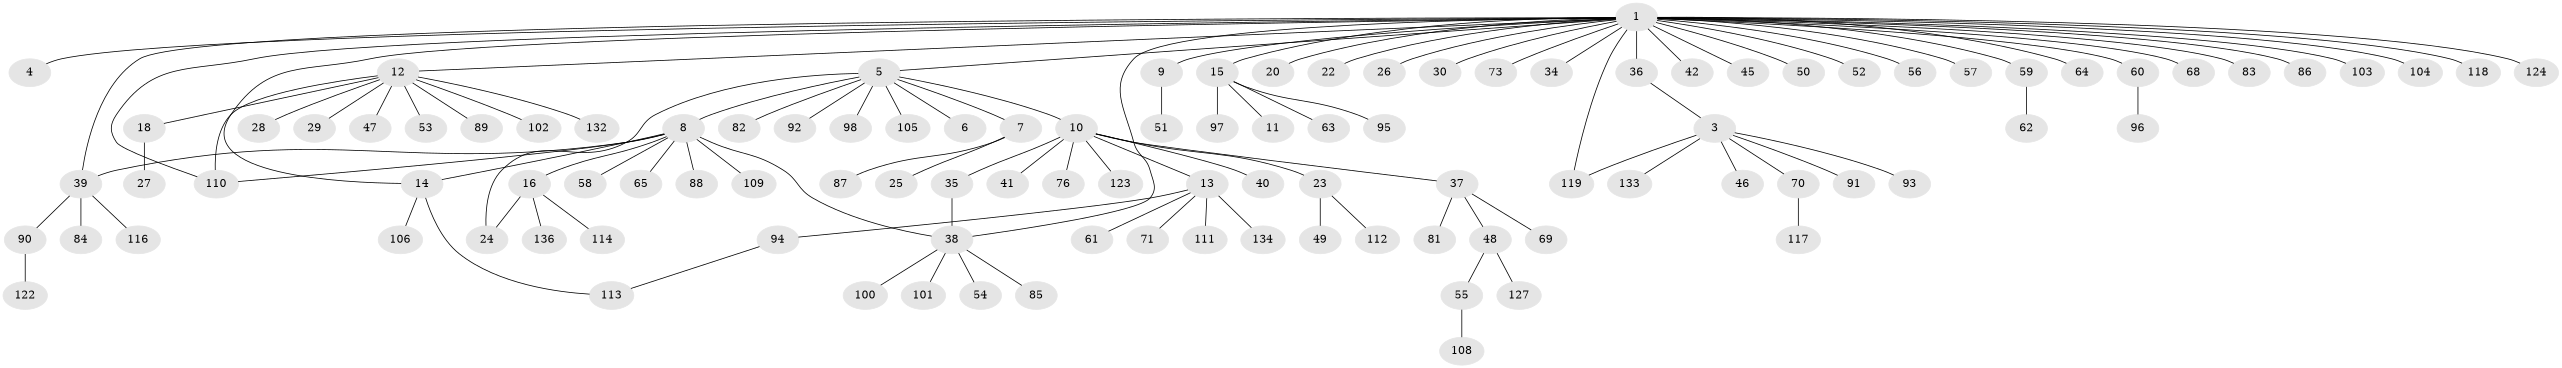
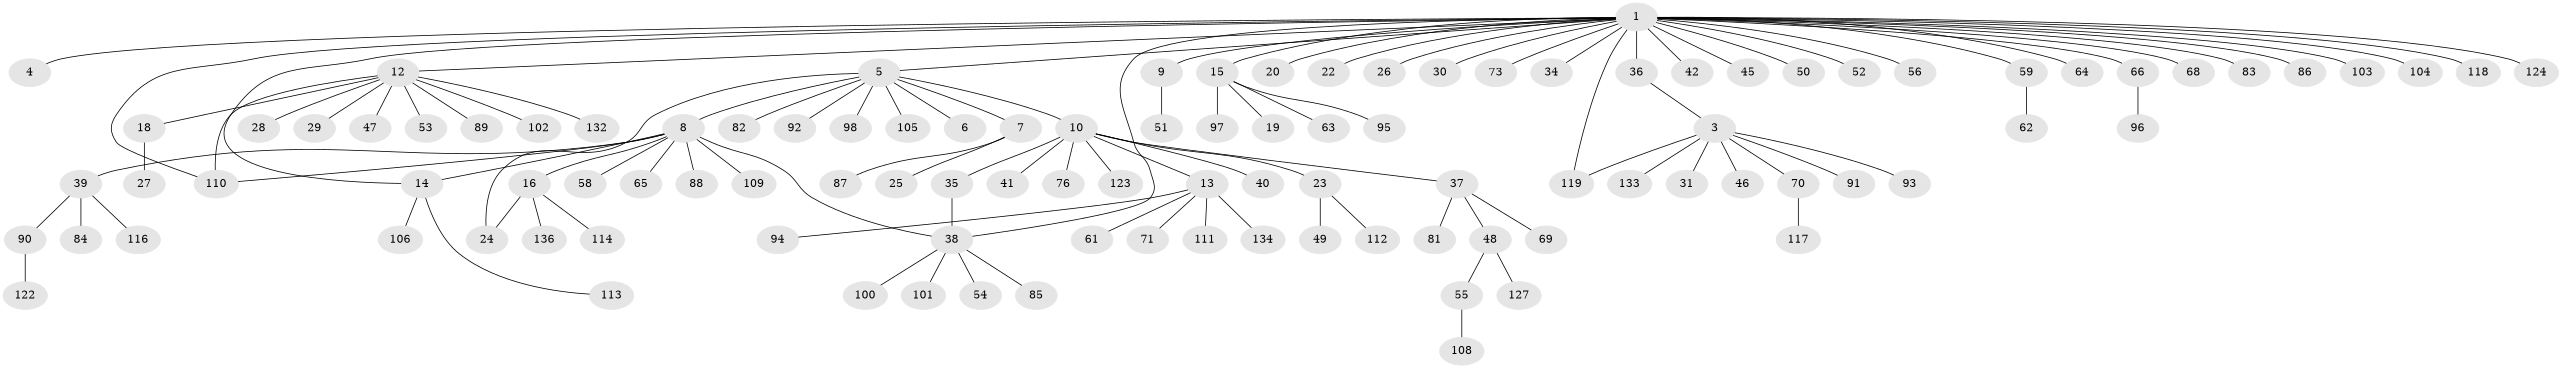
edge "1" -- "39": removed
node "57": removed
node "60": label "60" -> "66"
node "11": label "11" -> "19"
node "31": added
edge "94" -- "113": removed
